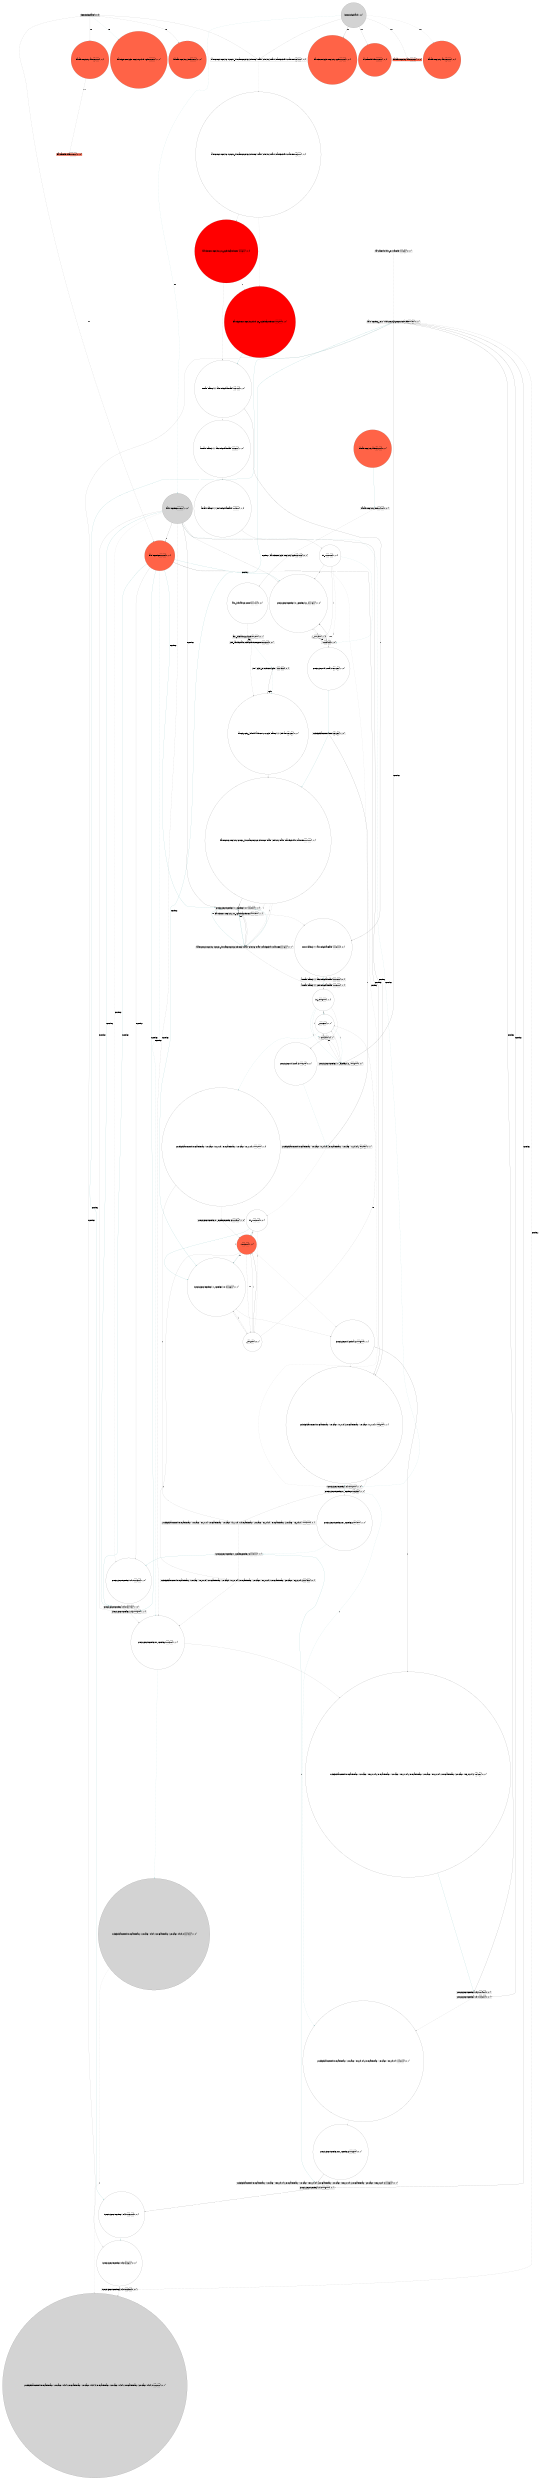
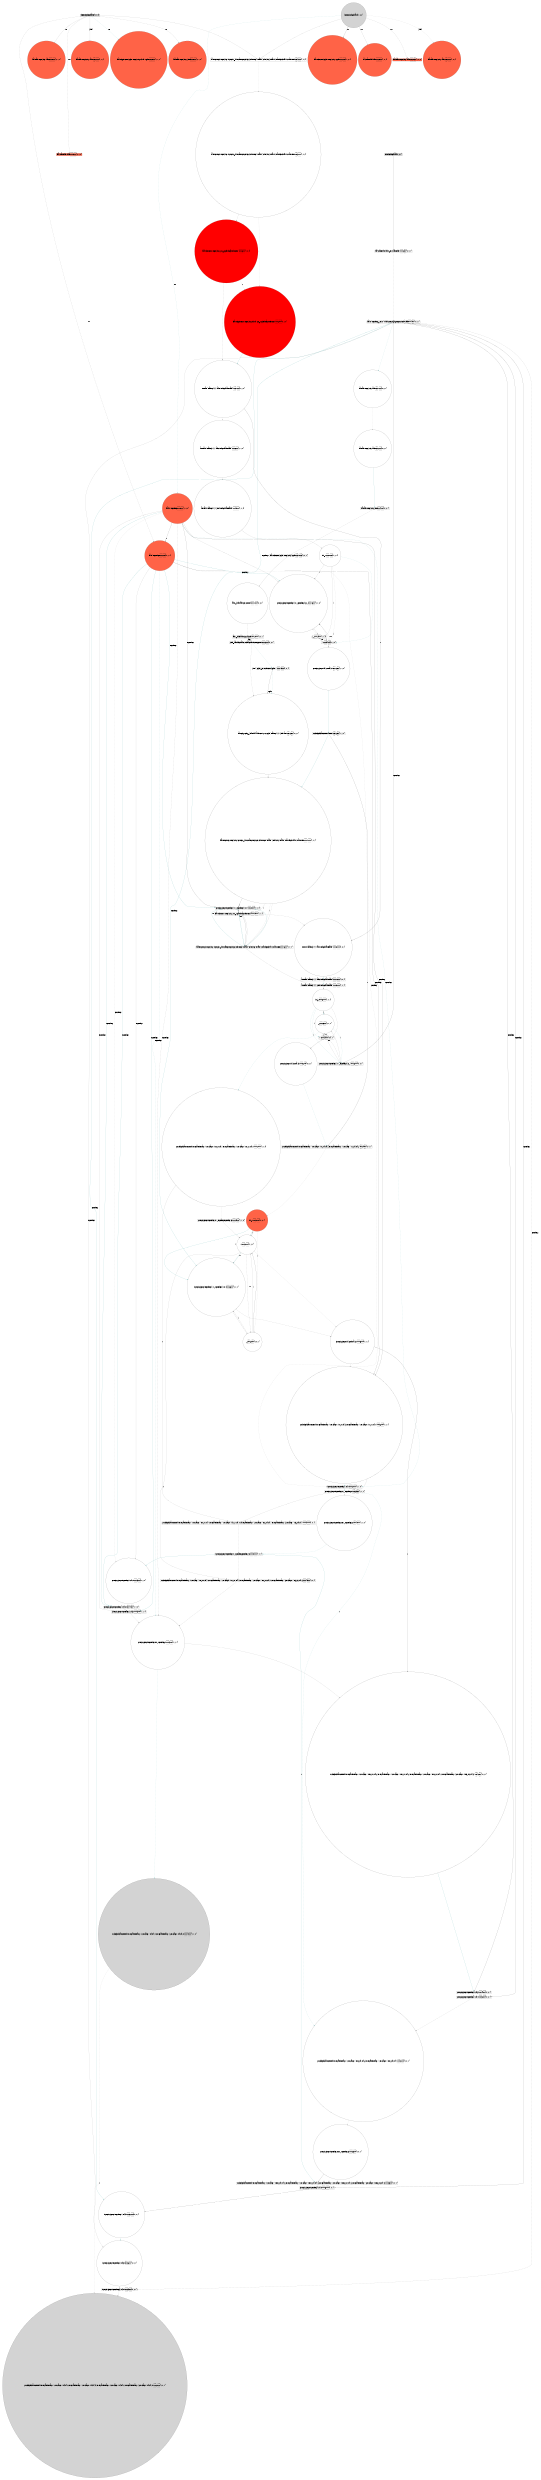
edge "doTestNotSendingOldValues['0', '1', '0']" -> "final KTable<Integer,String> table1@@@2@@@['0', '1', '0']": label "true" -> "joined"
edge "doTestNotSendingOldValues['1', '0', '0']" -> "final KTable<Integer,String> table2@@@2@@@['1', '0', '0']": label "true" -> "joined"
node "final KTable<Integer,String> table2@@@2@@@['0', '1', '0']": added
edge "final KTable<Integer,String> table1@@@2@@@['0', '1', '0']" -> "final StreamsBuilder builder@@@2@@@['0', '1', '0']": now "doTestNotSendingOldValues['0', '1', '0']" -> "final StreamsBuilder builder@@@2@@@['0', '1', '0']"
node "testNotSendingOldValue['0', '0', '1']": added
node "final KTable<Integer,String> table1@@@7@@@['0', '0', '1']": added
node "final KTable<Integer,String> table2@@@8@@@['0', '0', '1']": fillcolor tomato -> white
node "final int(( expectedKeys@@@2@@@['1', '0', '0']": fillcolor lightgray -> tomato
edge "i++@@@32@@@['0', '0', '1']" -> "i++@@@25@@@['1', '1', '1']": now "i < 2@@@24@@@['0', '0', '1']" -> "i++@@@25@@@['1', '1', '1']"
node "int i = 0@@@30@@@['0', '0', '1']": fillcolor white -> tomato
node "i < 2@@@31@@@['1', '1', '1']": fillcolor tomato -> white
